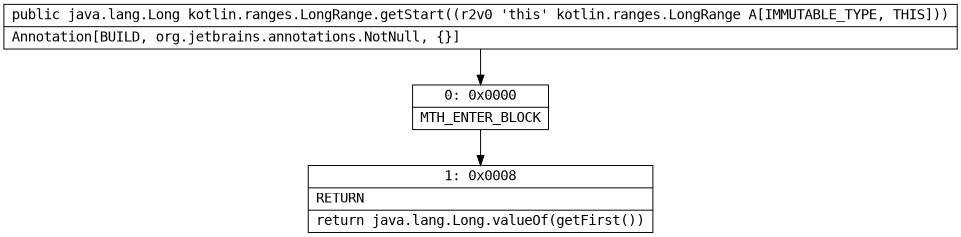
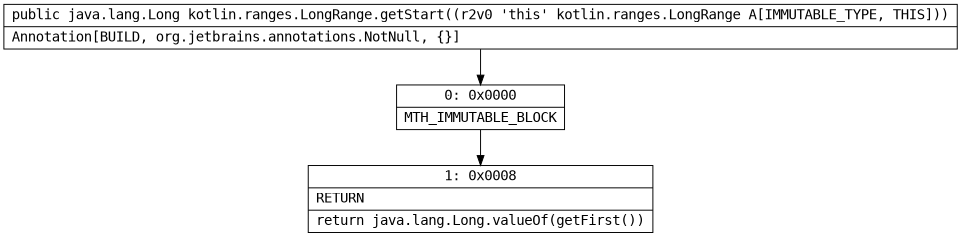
node "0: 0x0000": text "MTH_ENTER_BLOCK" -> "MTH_IMMUTABLE_BLOCK"
